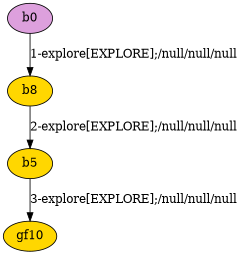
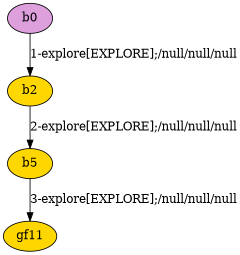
node "b8": label "b8" -> "b2"
node "gf10": label "gf10" -> "gf11"
